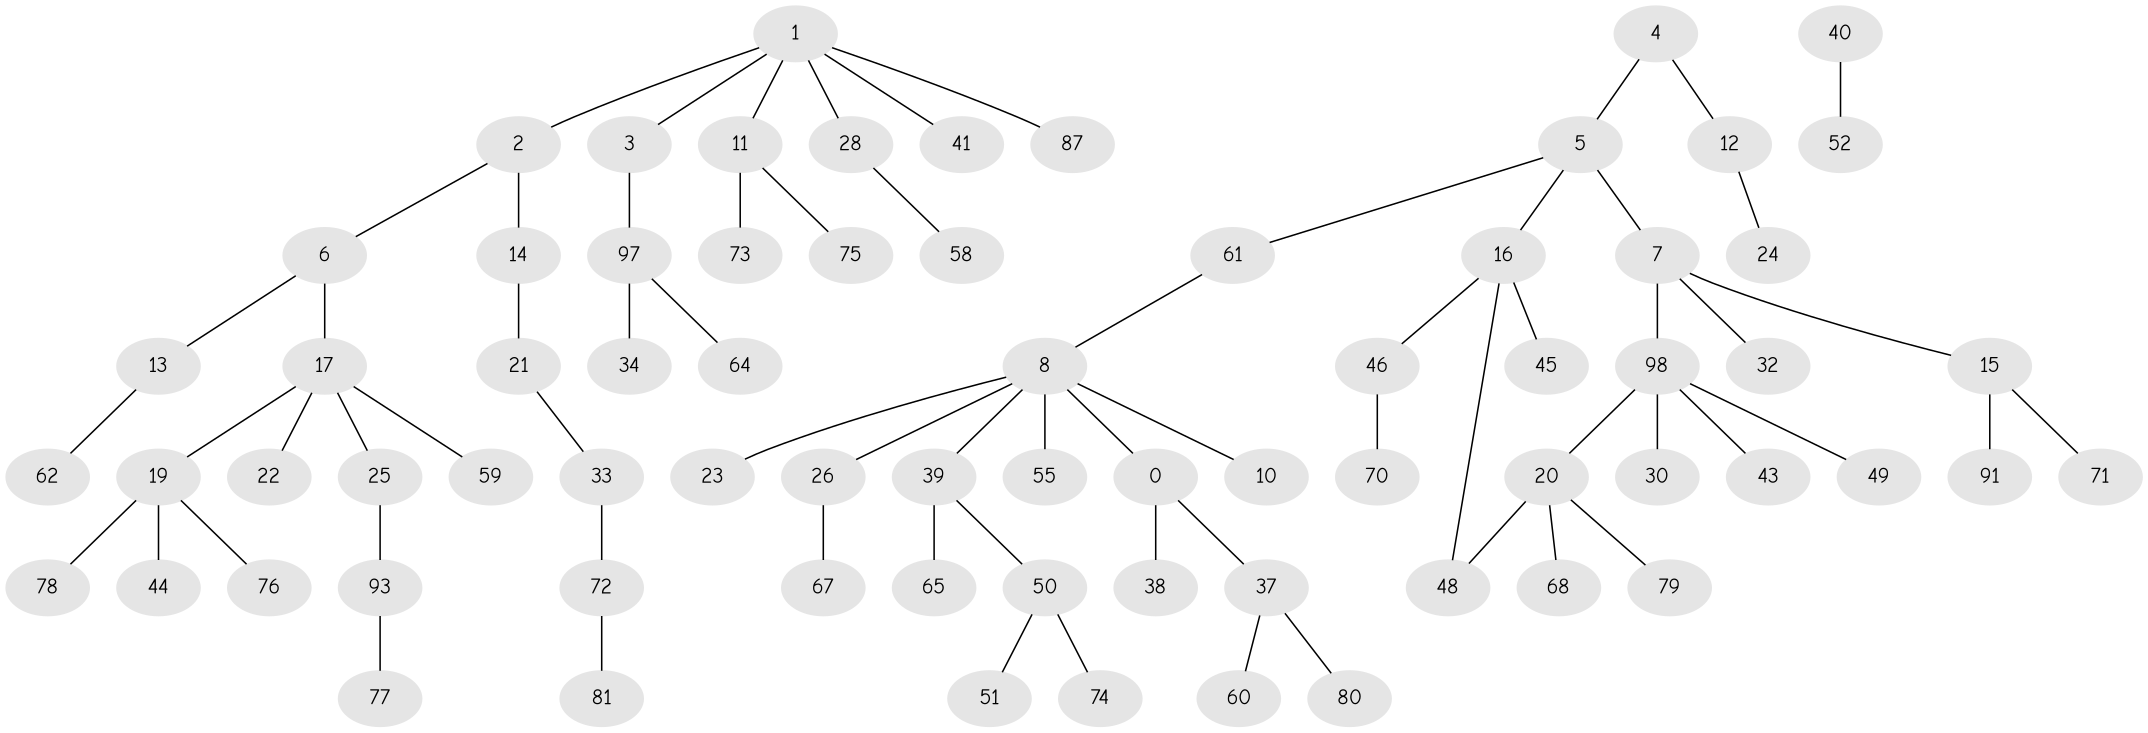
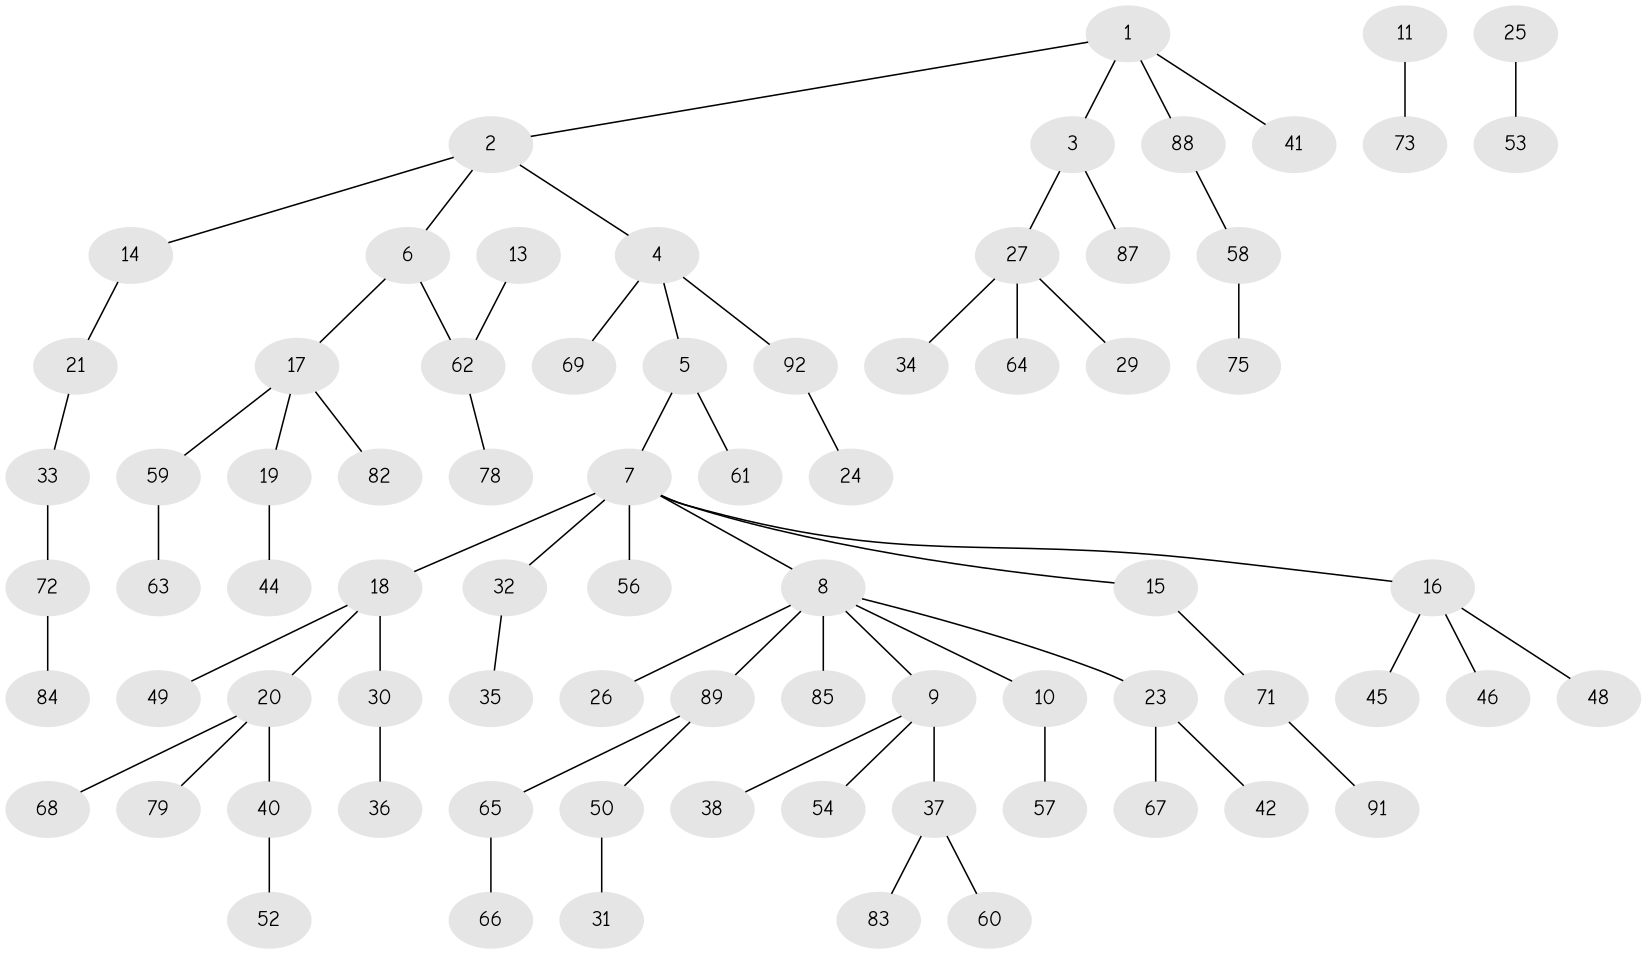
edge "1" -- "87": now "3" -- "87"
edge "1" -- "11": removed
node "28": label "28" -> "88"
node "12": label "12" -> "92"
edge "2" -- "4": added
edge "11" -- "75": now "58" -- "75"
edge "5" -- "16": now "7" -- "16"
node "97": label "97" -> "27"
edge "6" -- "13": now "6" -- "62"
edge "61" -- "8": now "7" -- "8"
node "69": added
node "29": added
node "98": label "98" -> "18"
edge "17" -- "25": removed
edge "15" -- "91": now "71" -- "91"
node "22": label "22" -> "82"
node "39": label "39" -> "89"
node "55": label "55" -> "85"
node "0": label "0" -> "9"
node "70": removed
node "43": removed
edge "19" -- "78": now "62" -- "78"
edge "20" -- "48": now "20" -- "40"
edge "26" -- "67": now "23" -- "67"
node "63": added
node "76": removed
node "93": label "93" -> "53"
node "56": added
node "77": removed
node "35": added
node "81": label "81" -> "84"
node "51": label "51" -> "31"
node "74": removed
node "80": label "80" -> "83"
node "36": added
node "54": added
node "57": added
node "42": added
node "66": added
